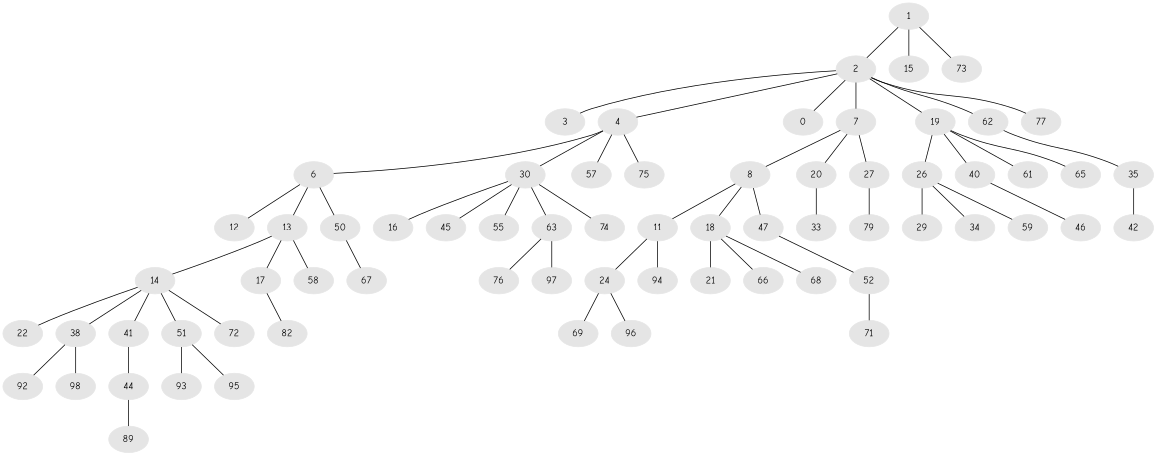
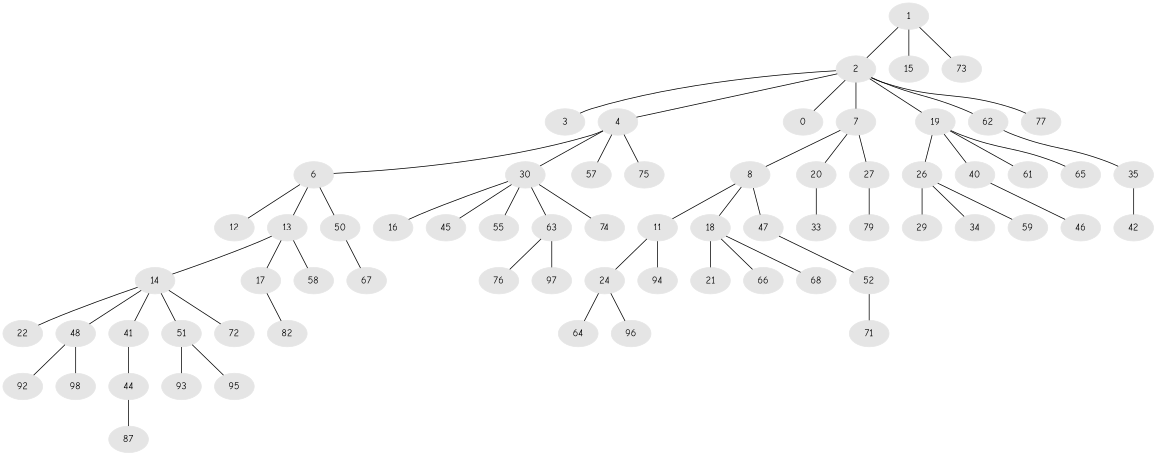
node "38": label "38" -> "48"
node "69": label "69" -> "64"
node "89": label "89" -> "87"
